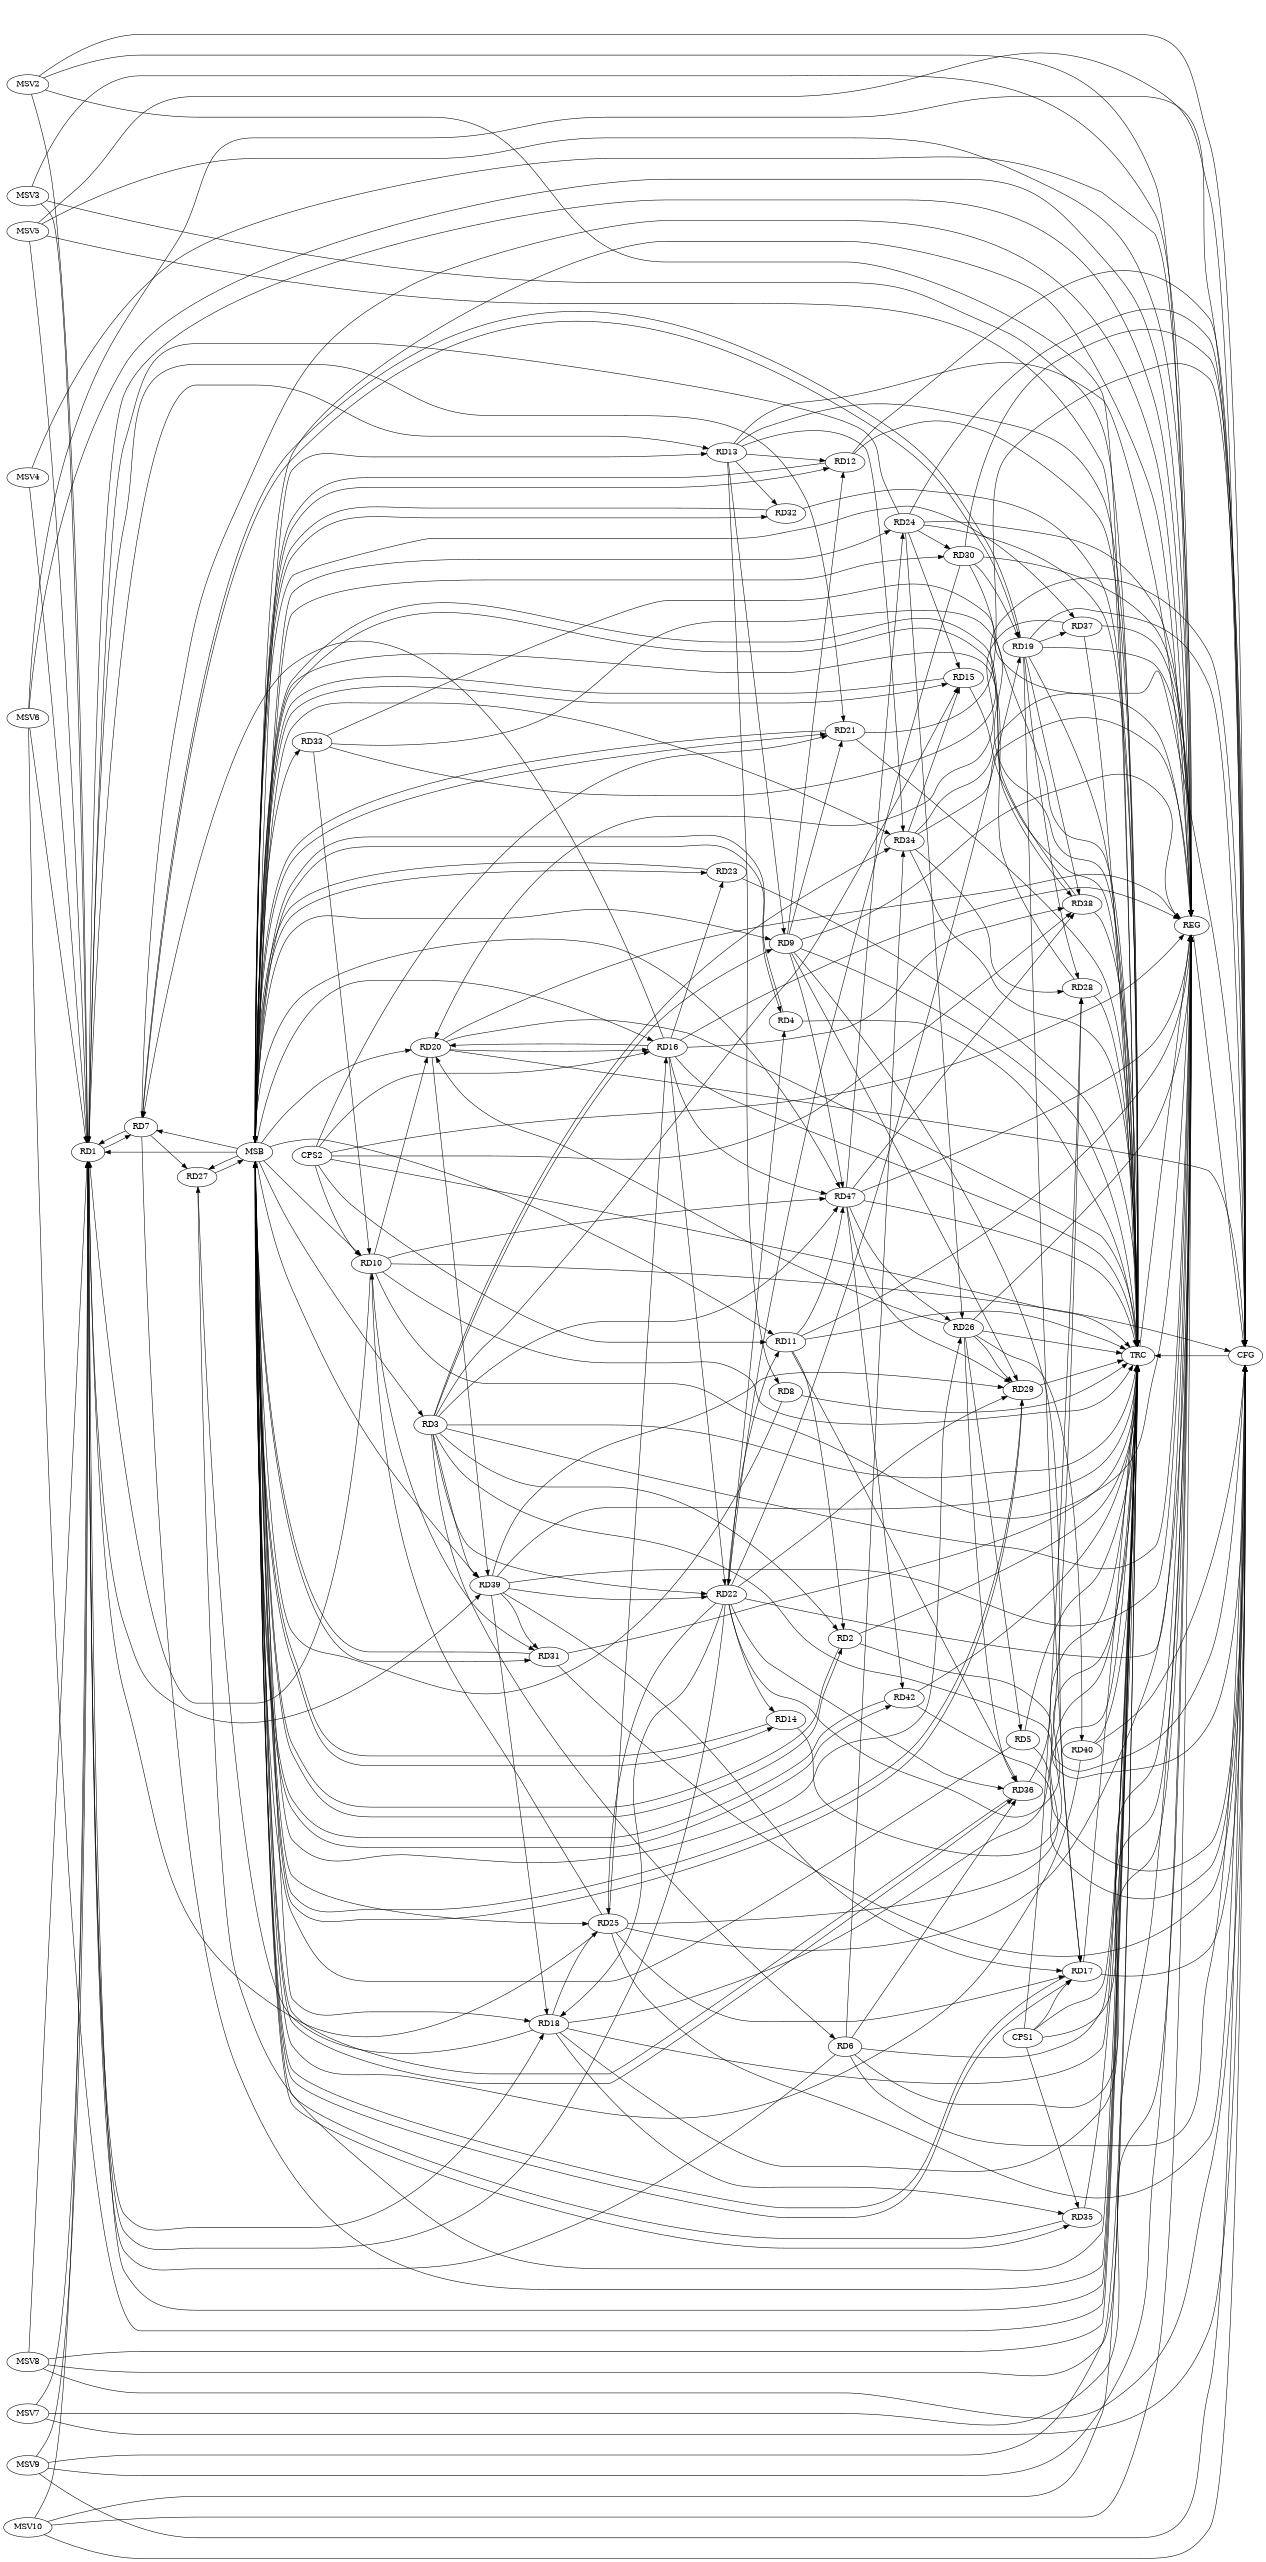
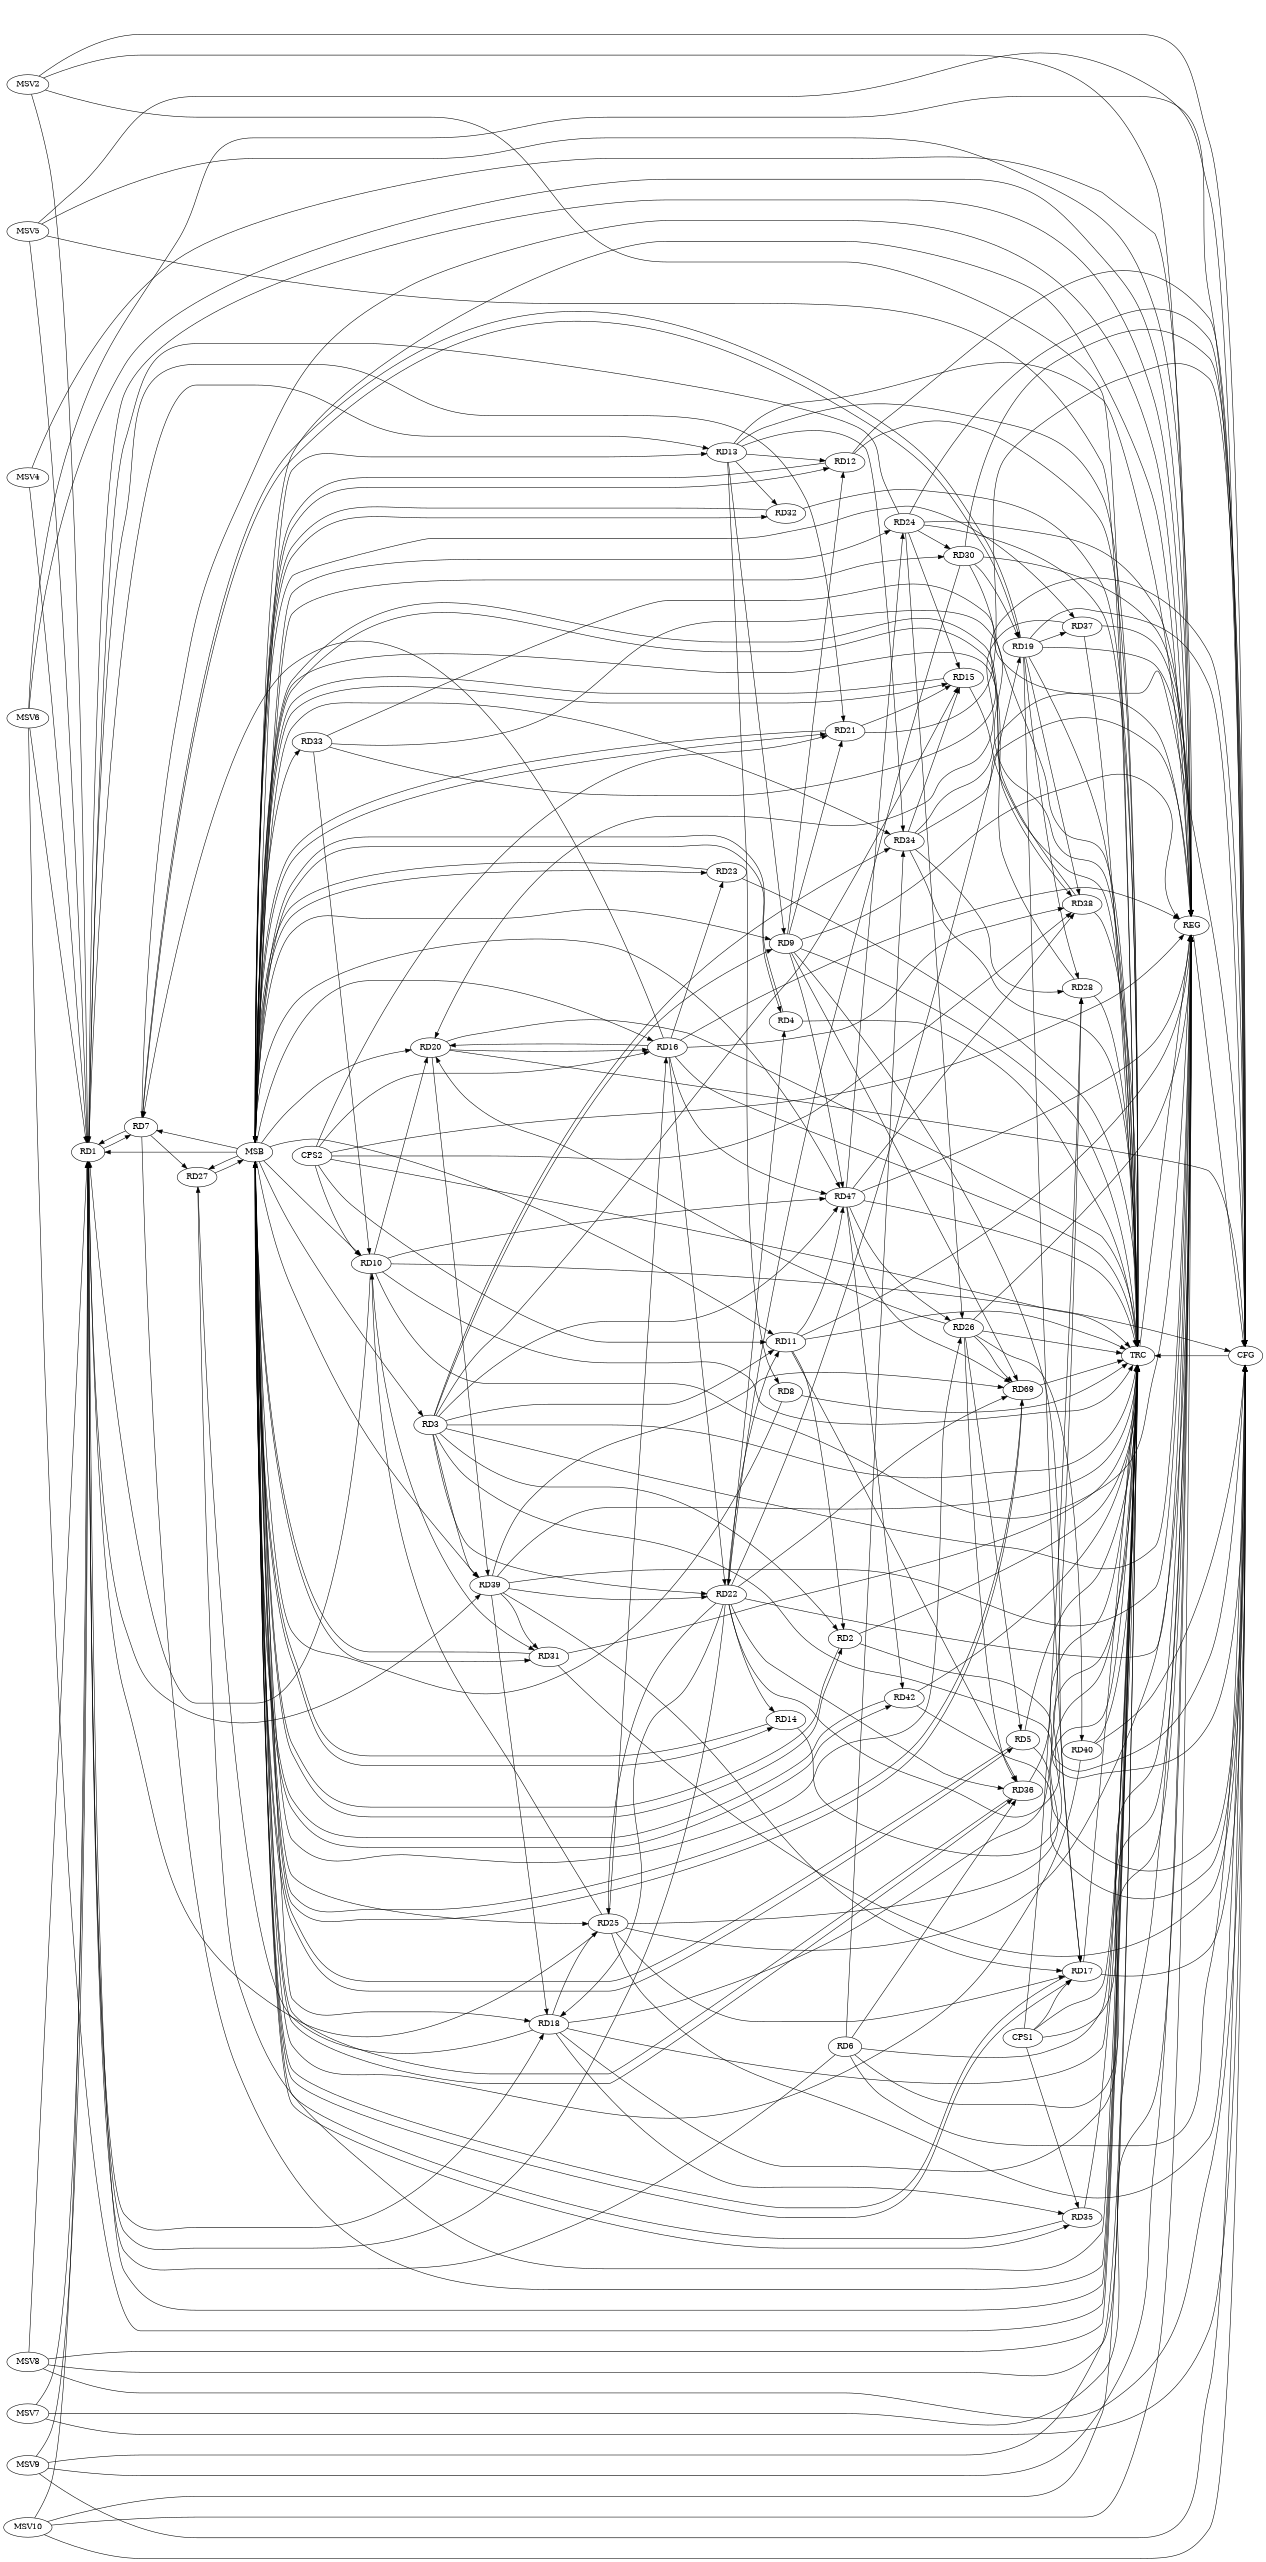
node "MSV3": removed
edge "RD20" -> "REG": removed
edge "RD21" -> "TRC": now "RD21" -> "RD15"
node "RD29": label "RD29" -> "RD69"
edge "RD3" -> "RD6": now "RD3" -> "RD11"
edge "MSB" -> "RD5": added
